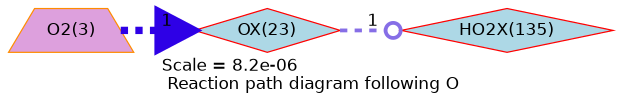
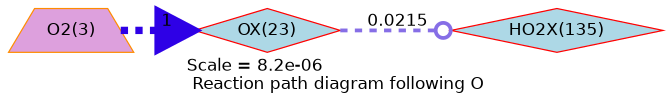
edge "OX(23)" -> "HO2X(135)": label " 1" -> " 0.0215"
